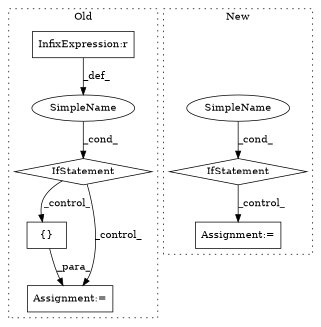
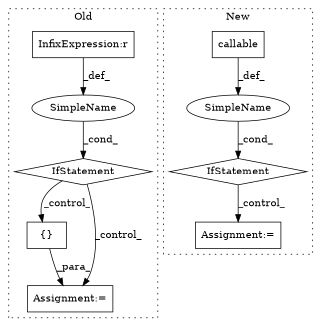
node "callable": added
